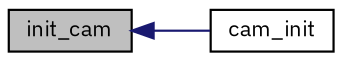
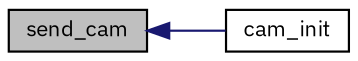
node "init_cam": label "init_cam" -> "send_cam"
